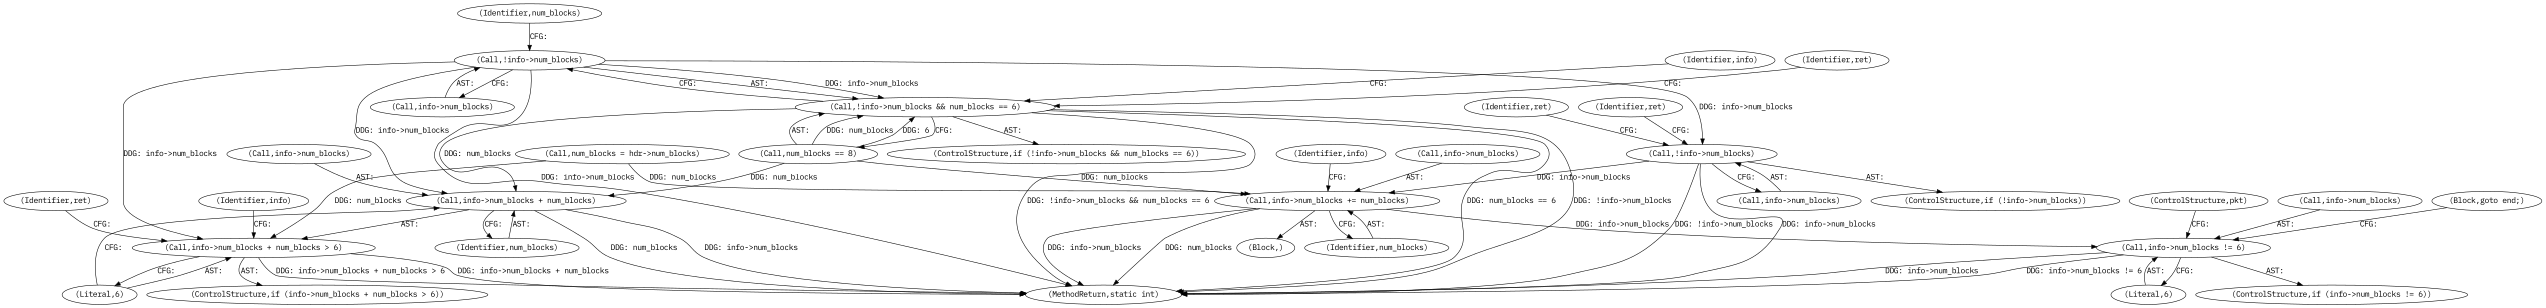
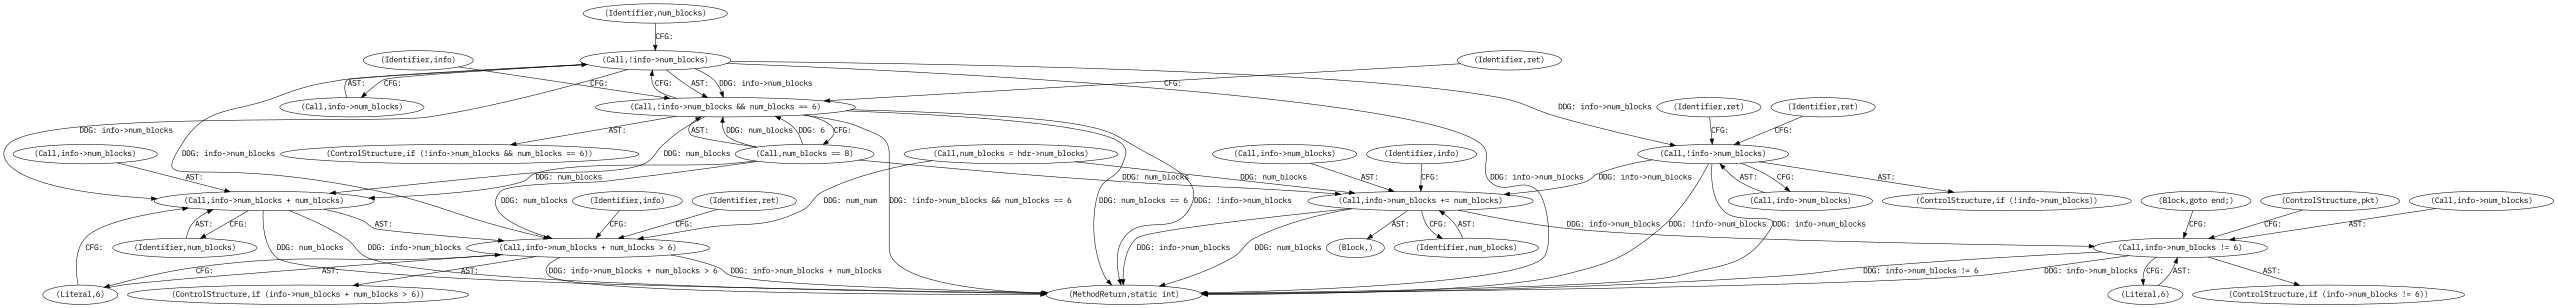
edge "(Call,num_blocks == 8)" -> "(Call,info->num_blocks + num_blocks > 6)": added, label "DDG: num_blocks"
edge "(Call,num_blocks = hdr->num_blocks)" -> "(Call,info->num_blocks + num_blocks > 6)": label "DDG: num_blocks" -> "DDG: num_num"
